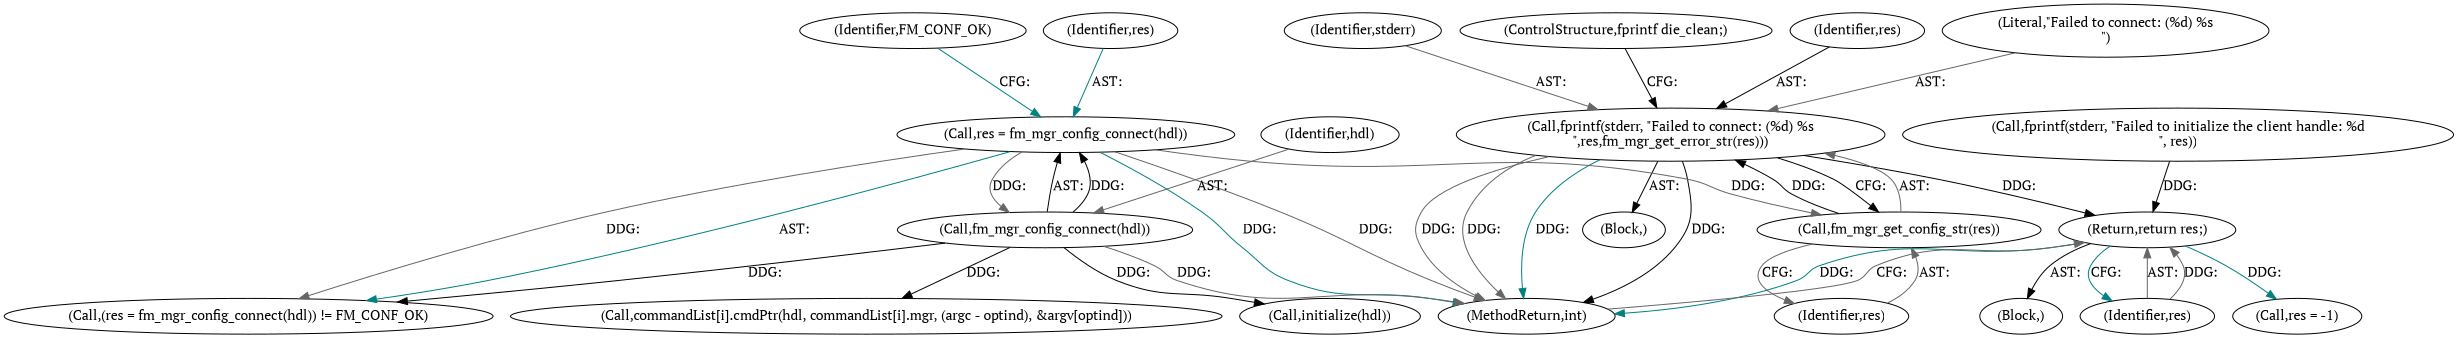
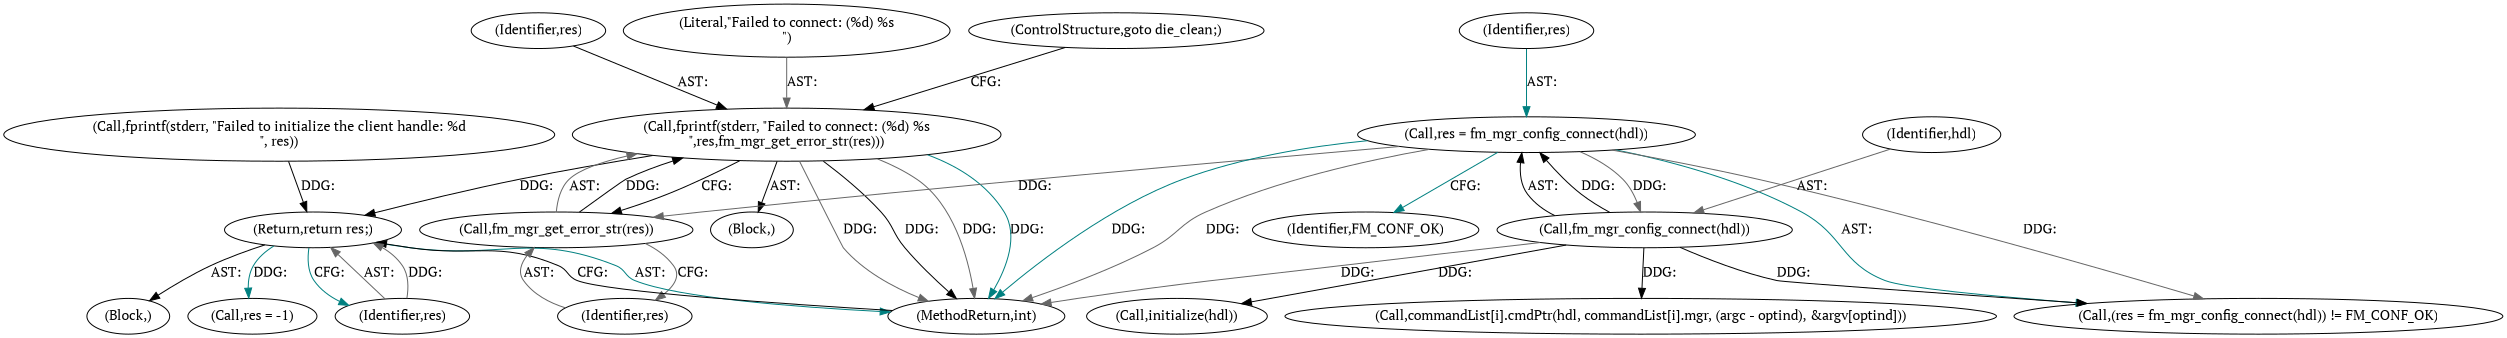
node "(Identifier,stderr)": removed
node "(ControlStructure,fprintf die_clean;)": label "(ControlStructure,fprintf die_clean;)" -> "(ControlStructure,goto die_clean;)"
edge "(Identifier,FM_CONF_OK)" -> "(Call,res = fm_mgr_config_connect(hdl))": reversed
node "(Call,fm_mgr_get_config_str(res))": label "(Call,fm_mgr_get_config_str(res))" -> "(Call,fm_mgr_get_error_str(res))"
edge "(Return,return res;)" -> "(MethodReturn,int)": label "DDG: " -> "AST: "
edge "(MethodReturn,int)" -> "(Return,return res;)": color gray40 -> black
